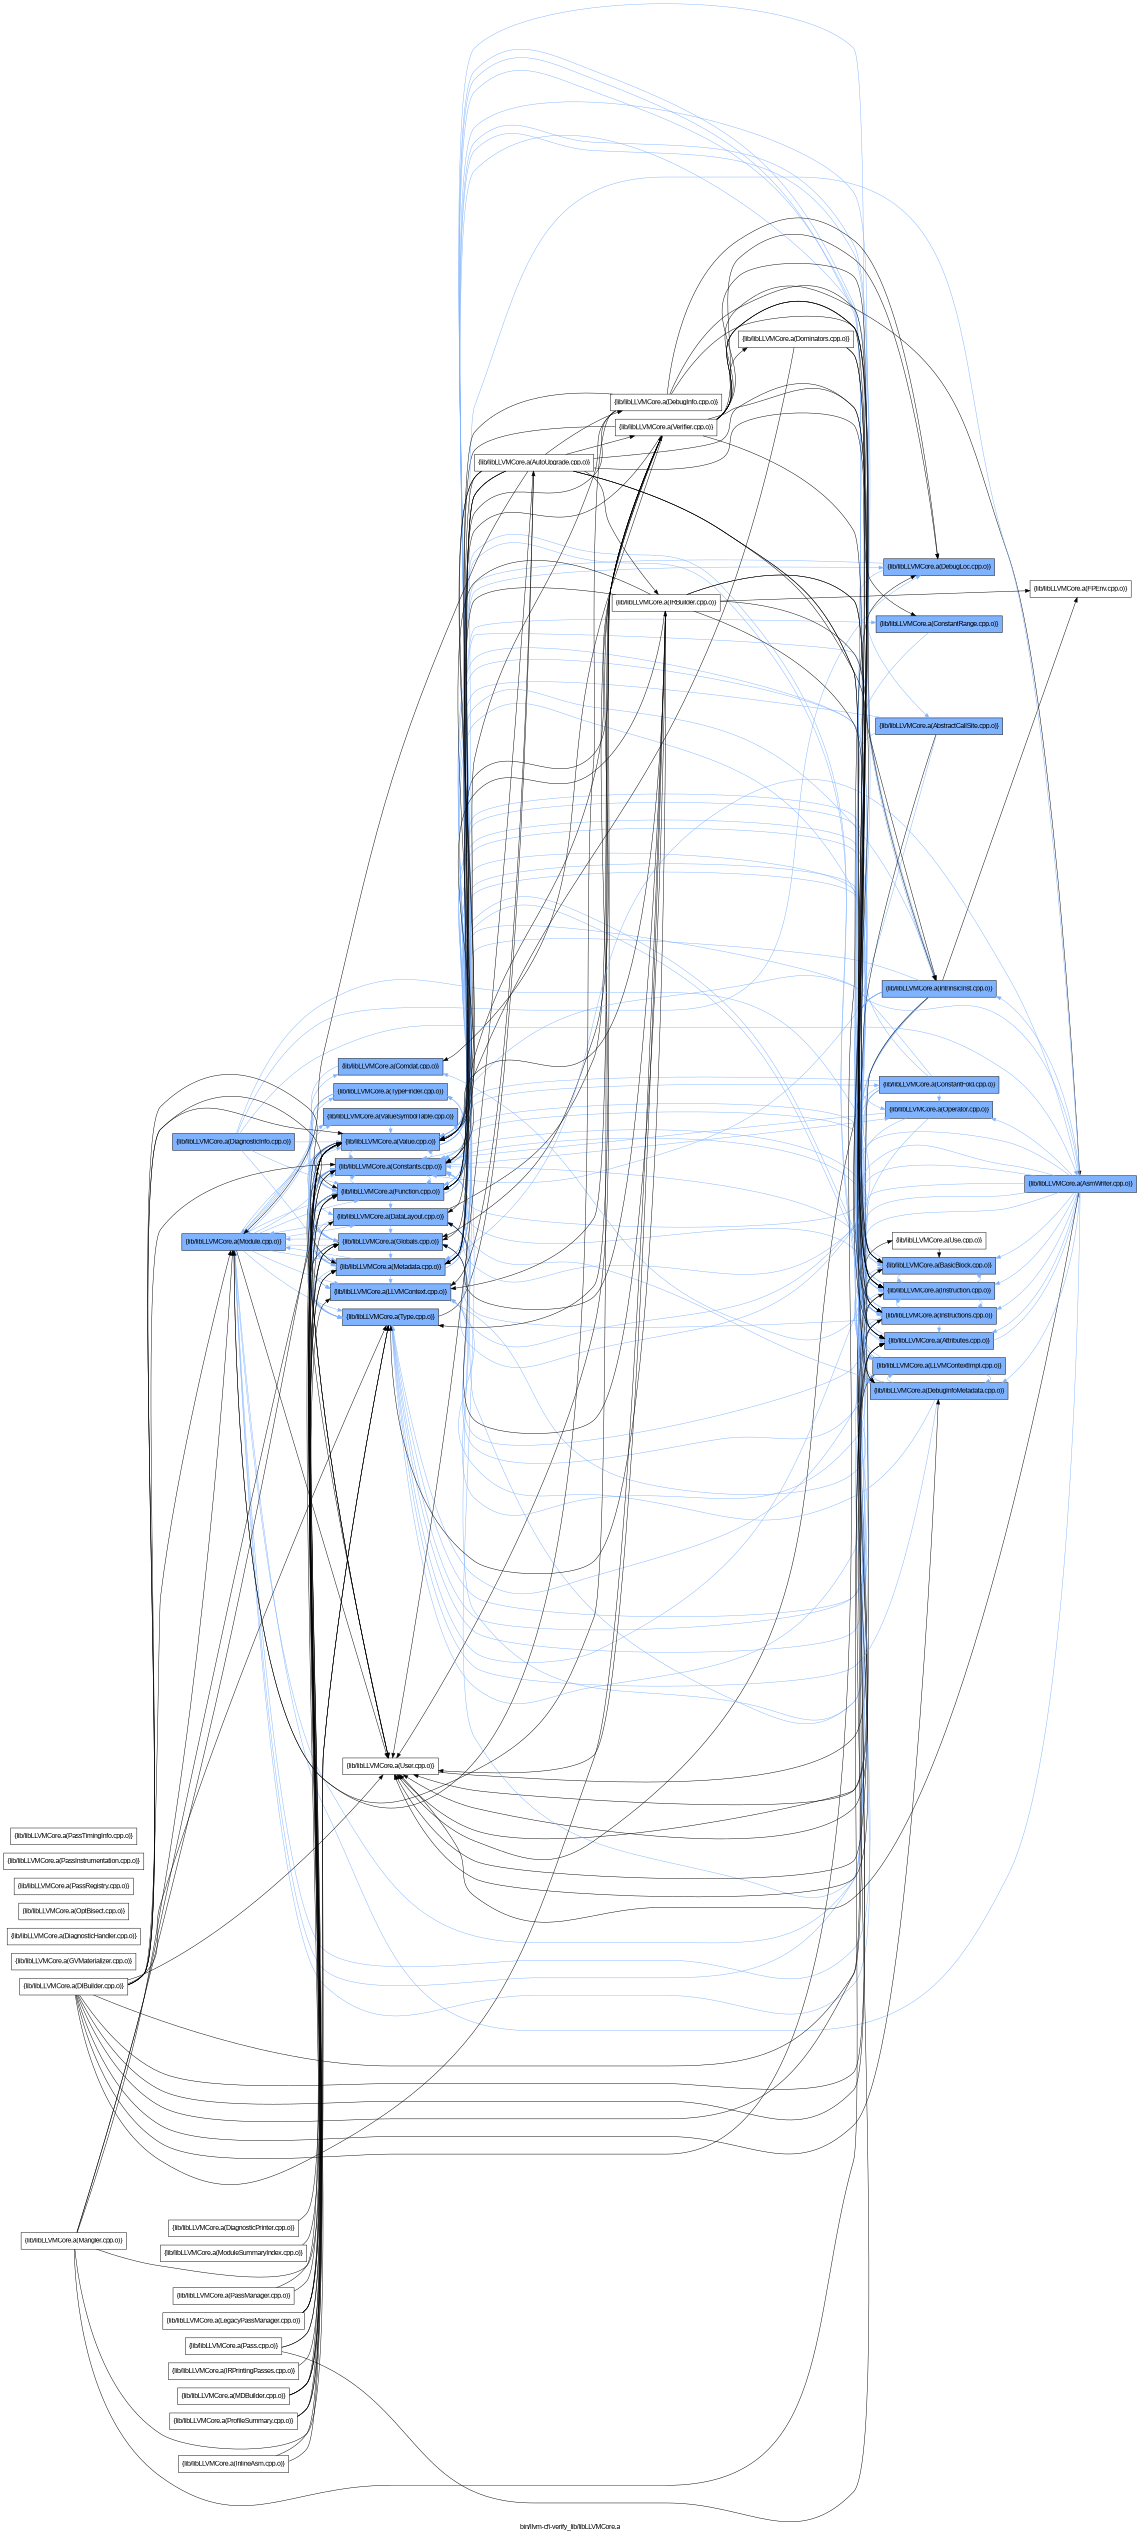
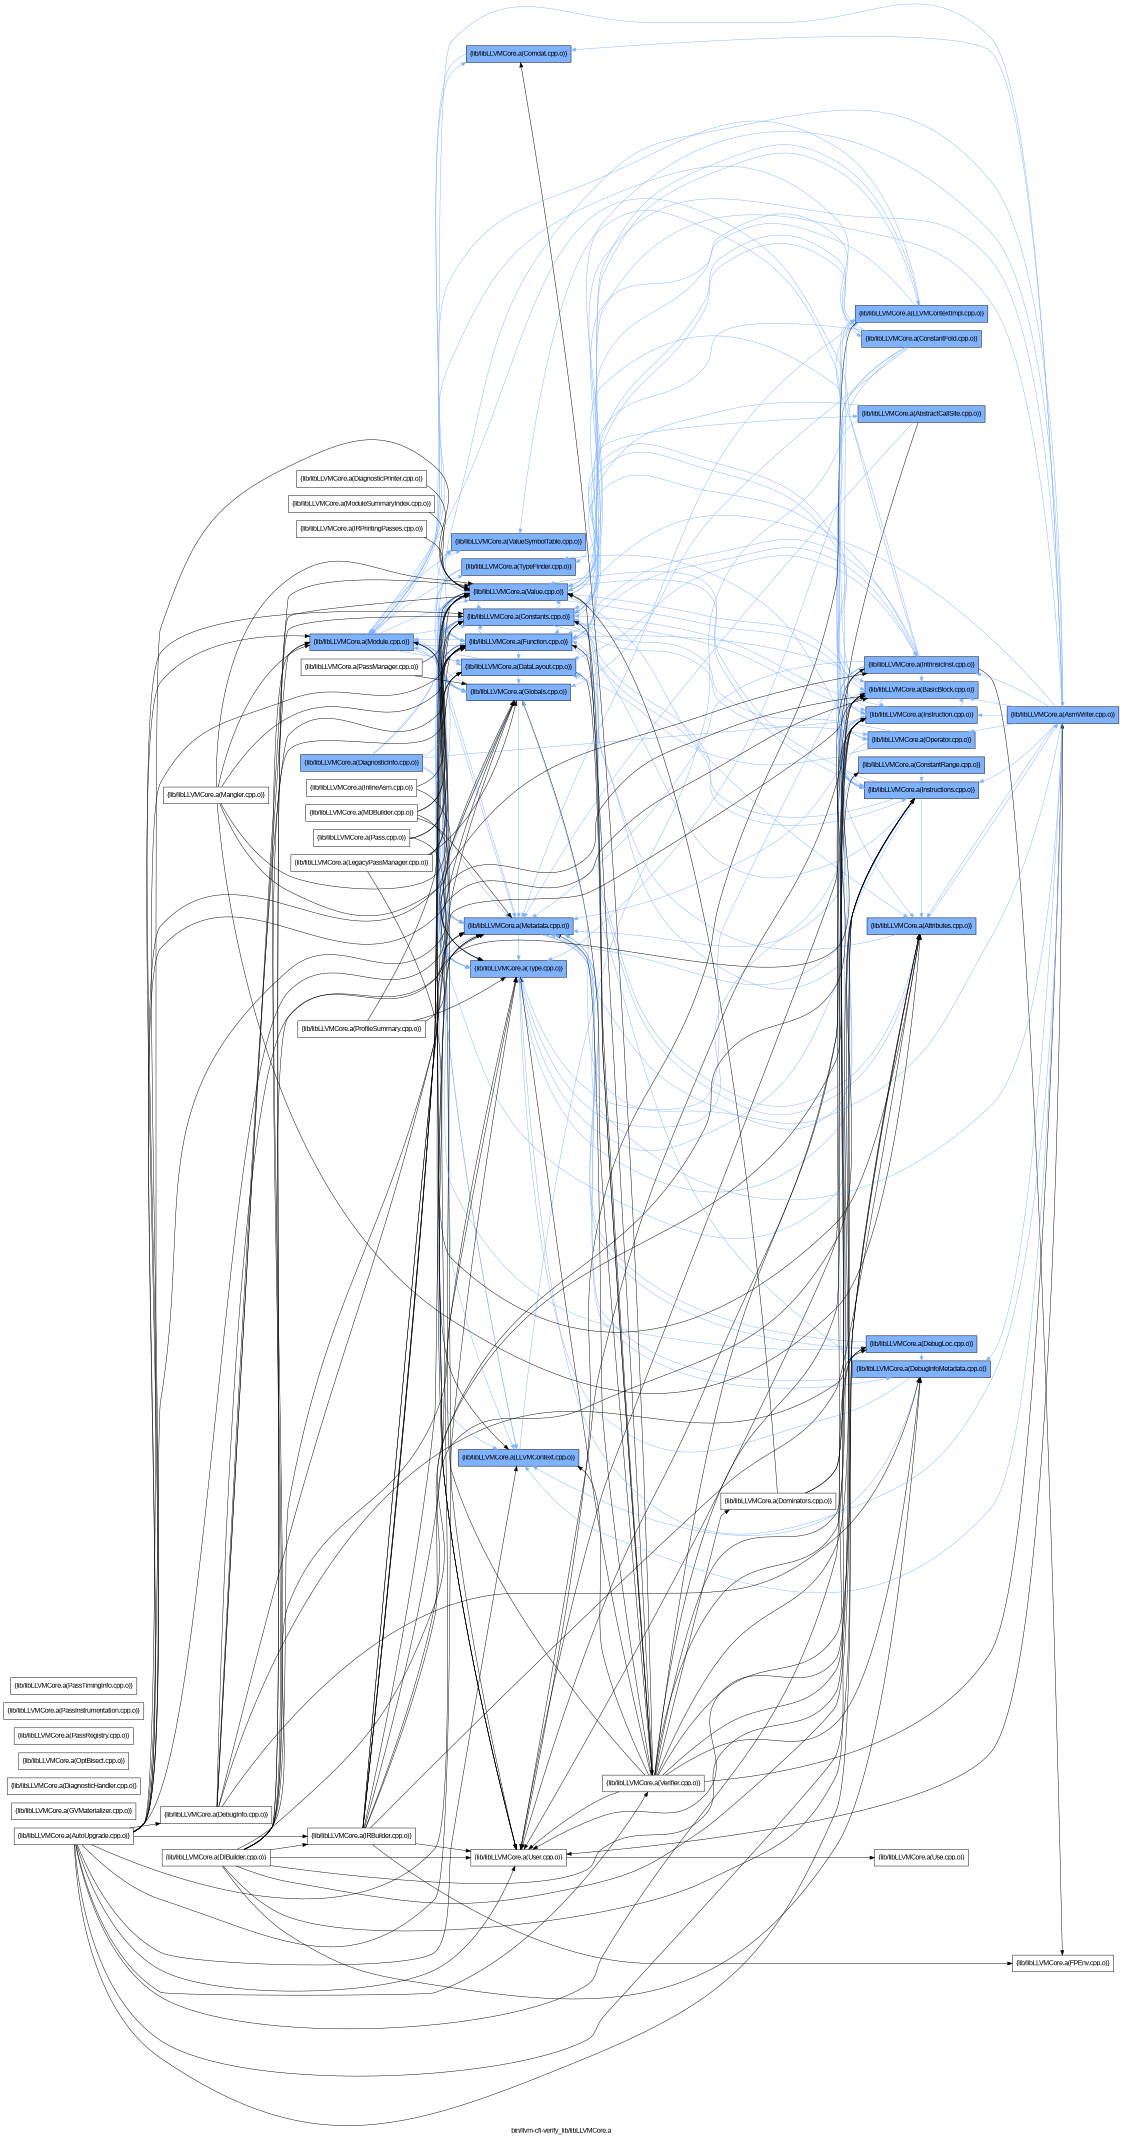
edge "{lib/libLLVMCore.a(Value.cpp.o)}" -> "{lib/libLLVMCore.a(ValueSymbolTable.cpp.o)}": added
edge "{lib/libLLVMCore.a(Type.cpp.o)}" -> "{lib/libLLVMCore.a(AutoUpgrade.cpp.o)}": reversed
edge "{lib/libLLVMCore.a(IntrinsicInst.cpp.o)}" -> "{lib/libLLVMCore.a(DebugInfoMetadata.cpp.o)}": removed
edge "{lib/libLLVMCore.a(Use.cpp.o)}" -> "{lib/libLLVMCore.a(BasicBlock.cpp.o)}": now "{lib/libLLVMCore.a(Verifier.cpp.o)}" -> "{lib/libLLVMCore.a(BasicBlock.cpp.o)}"
